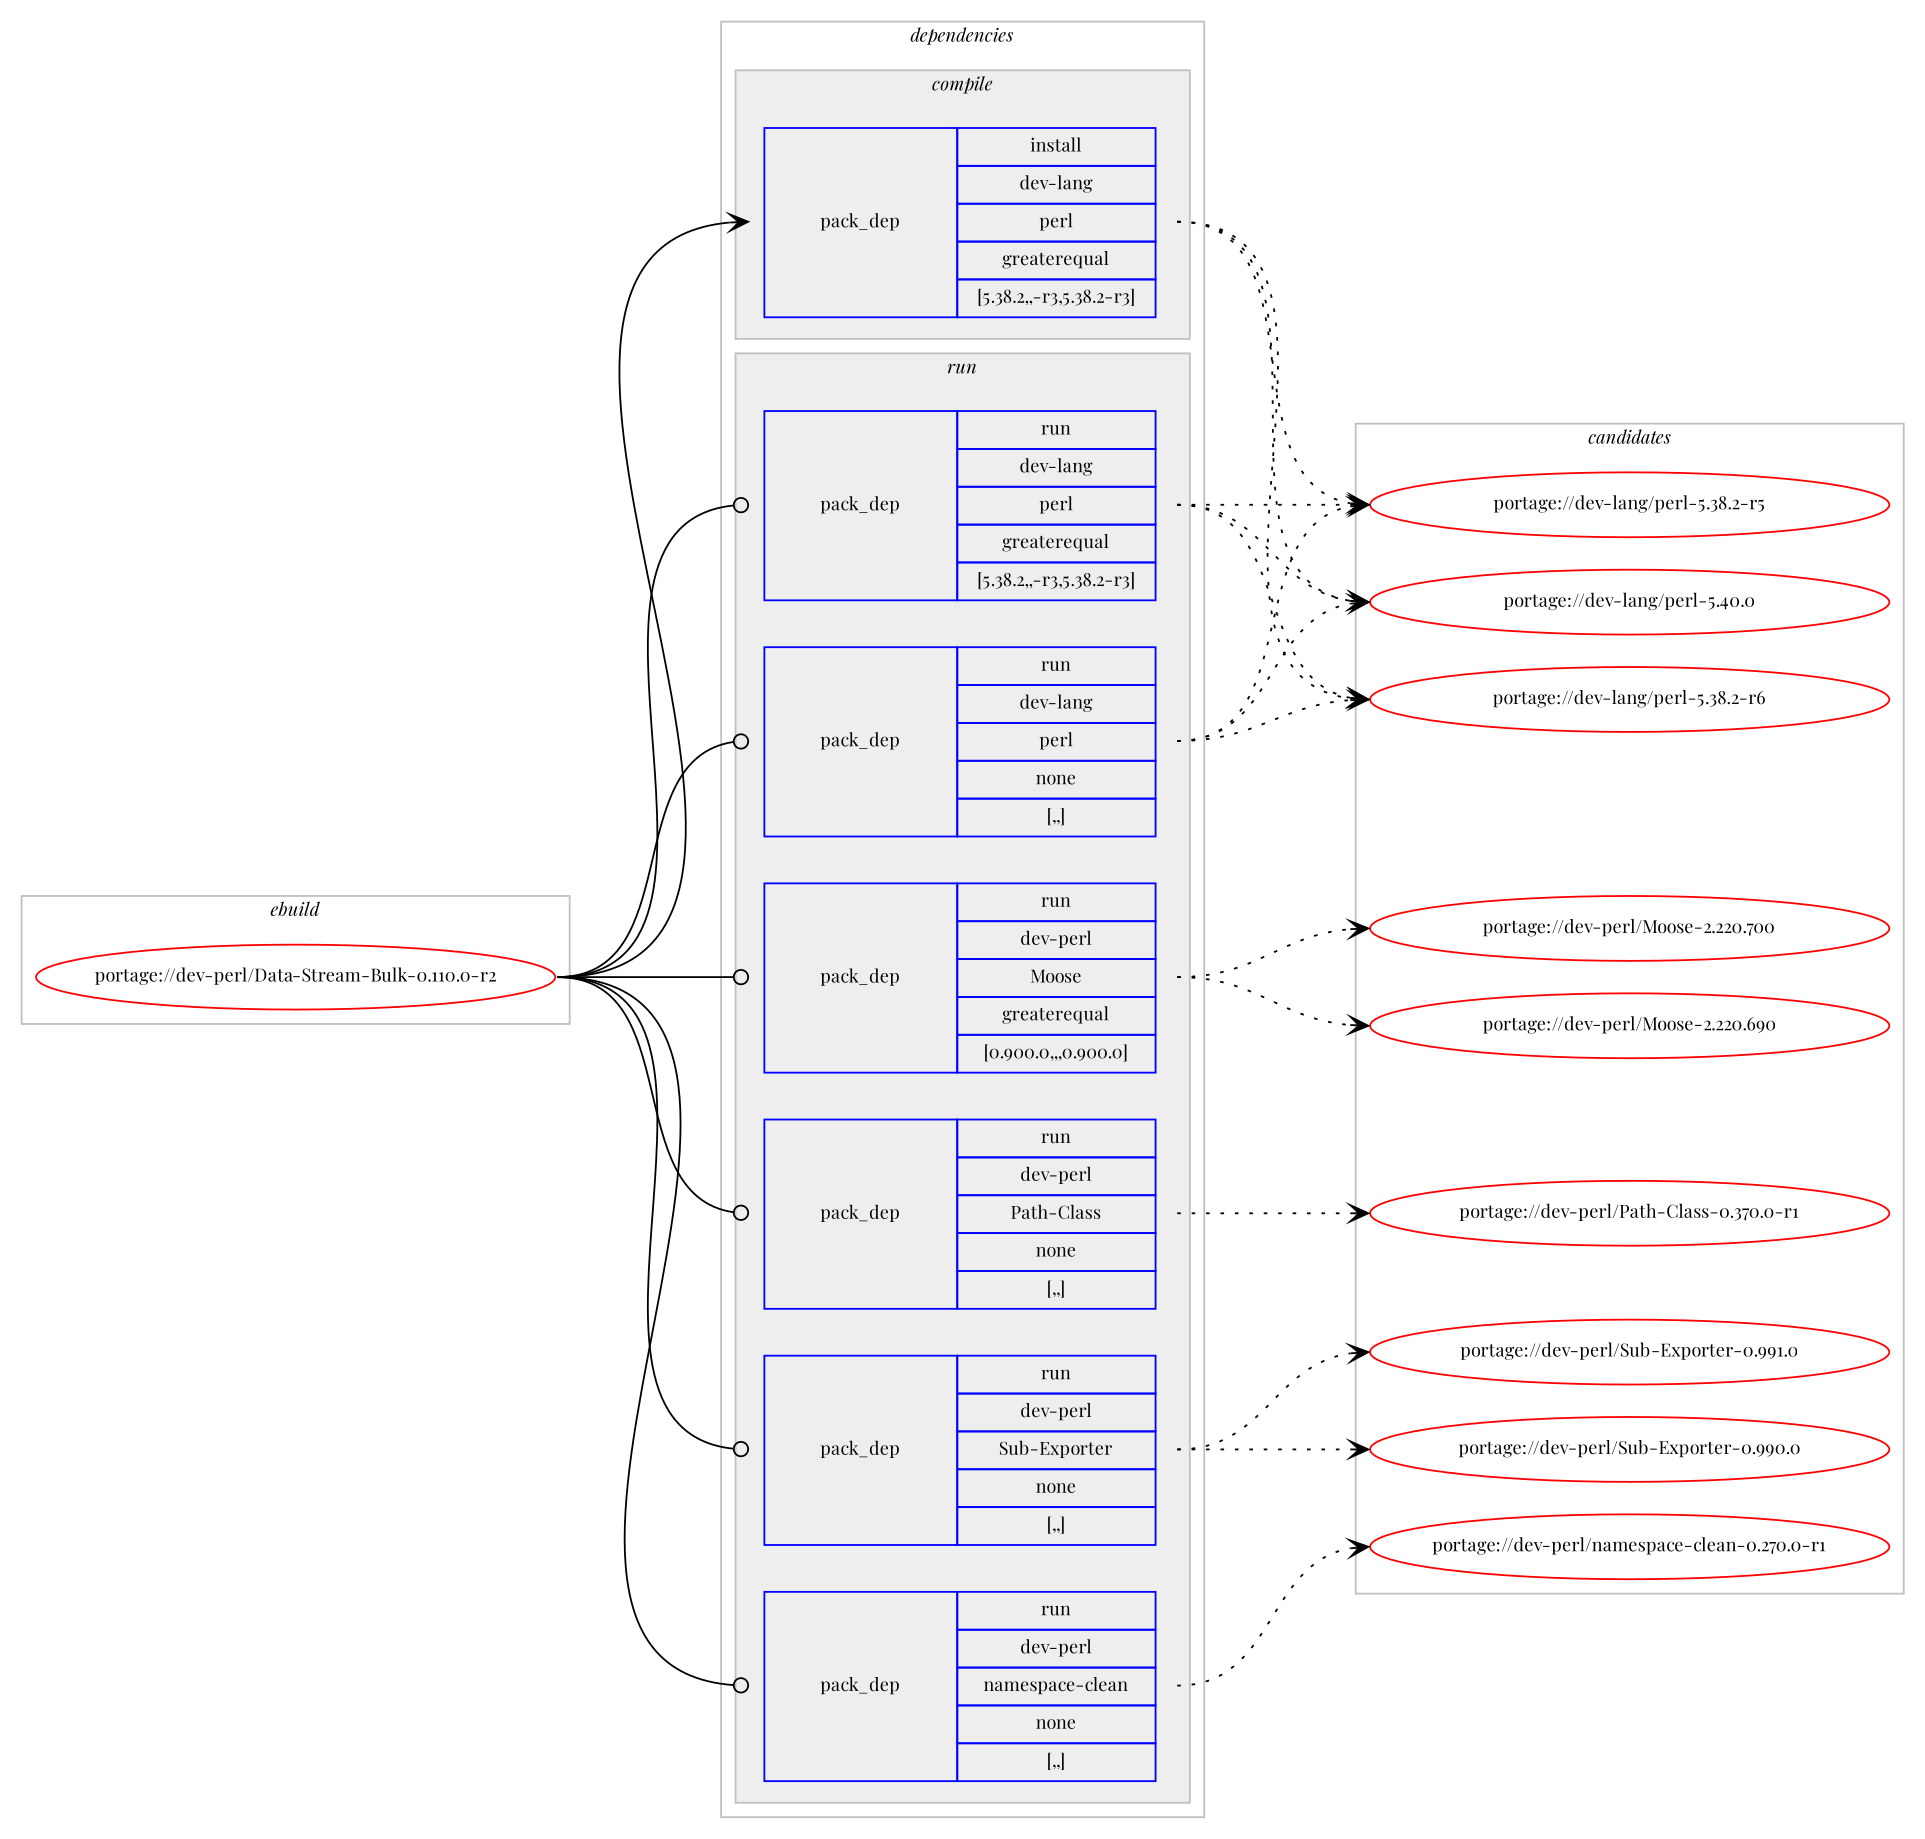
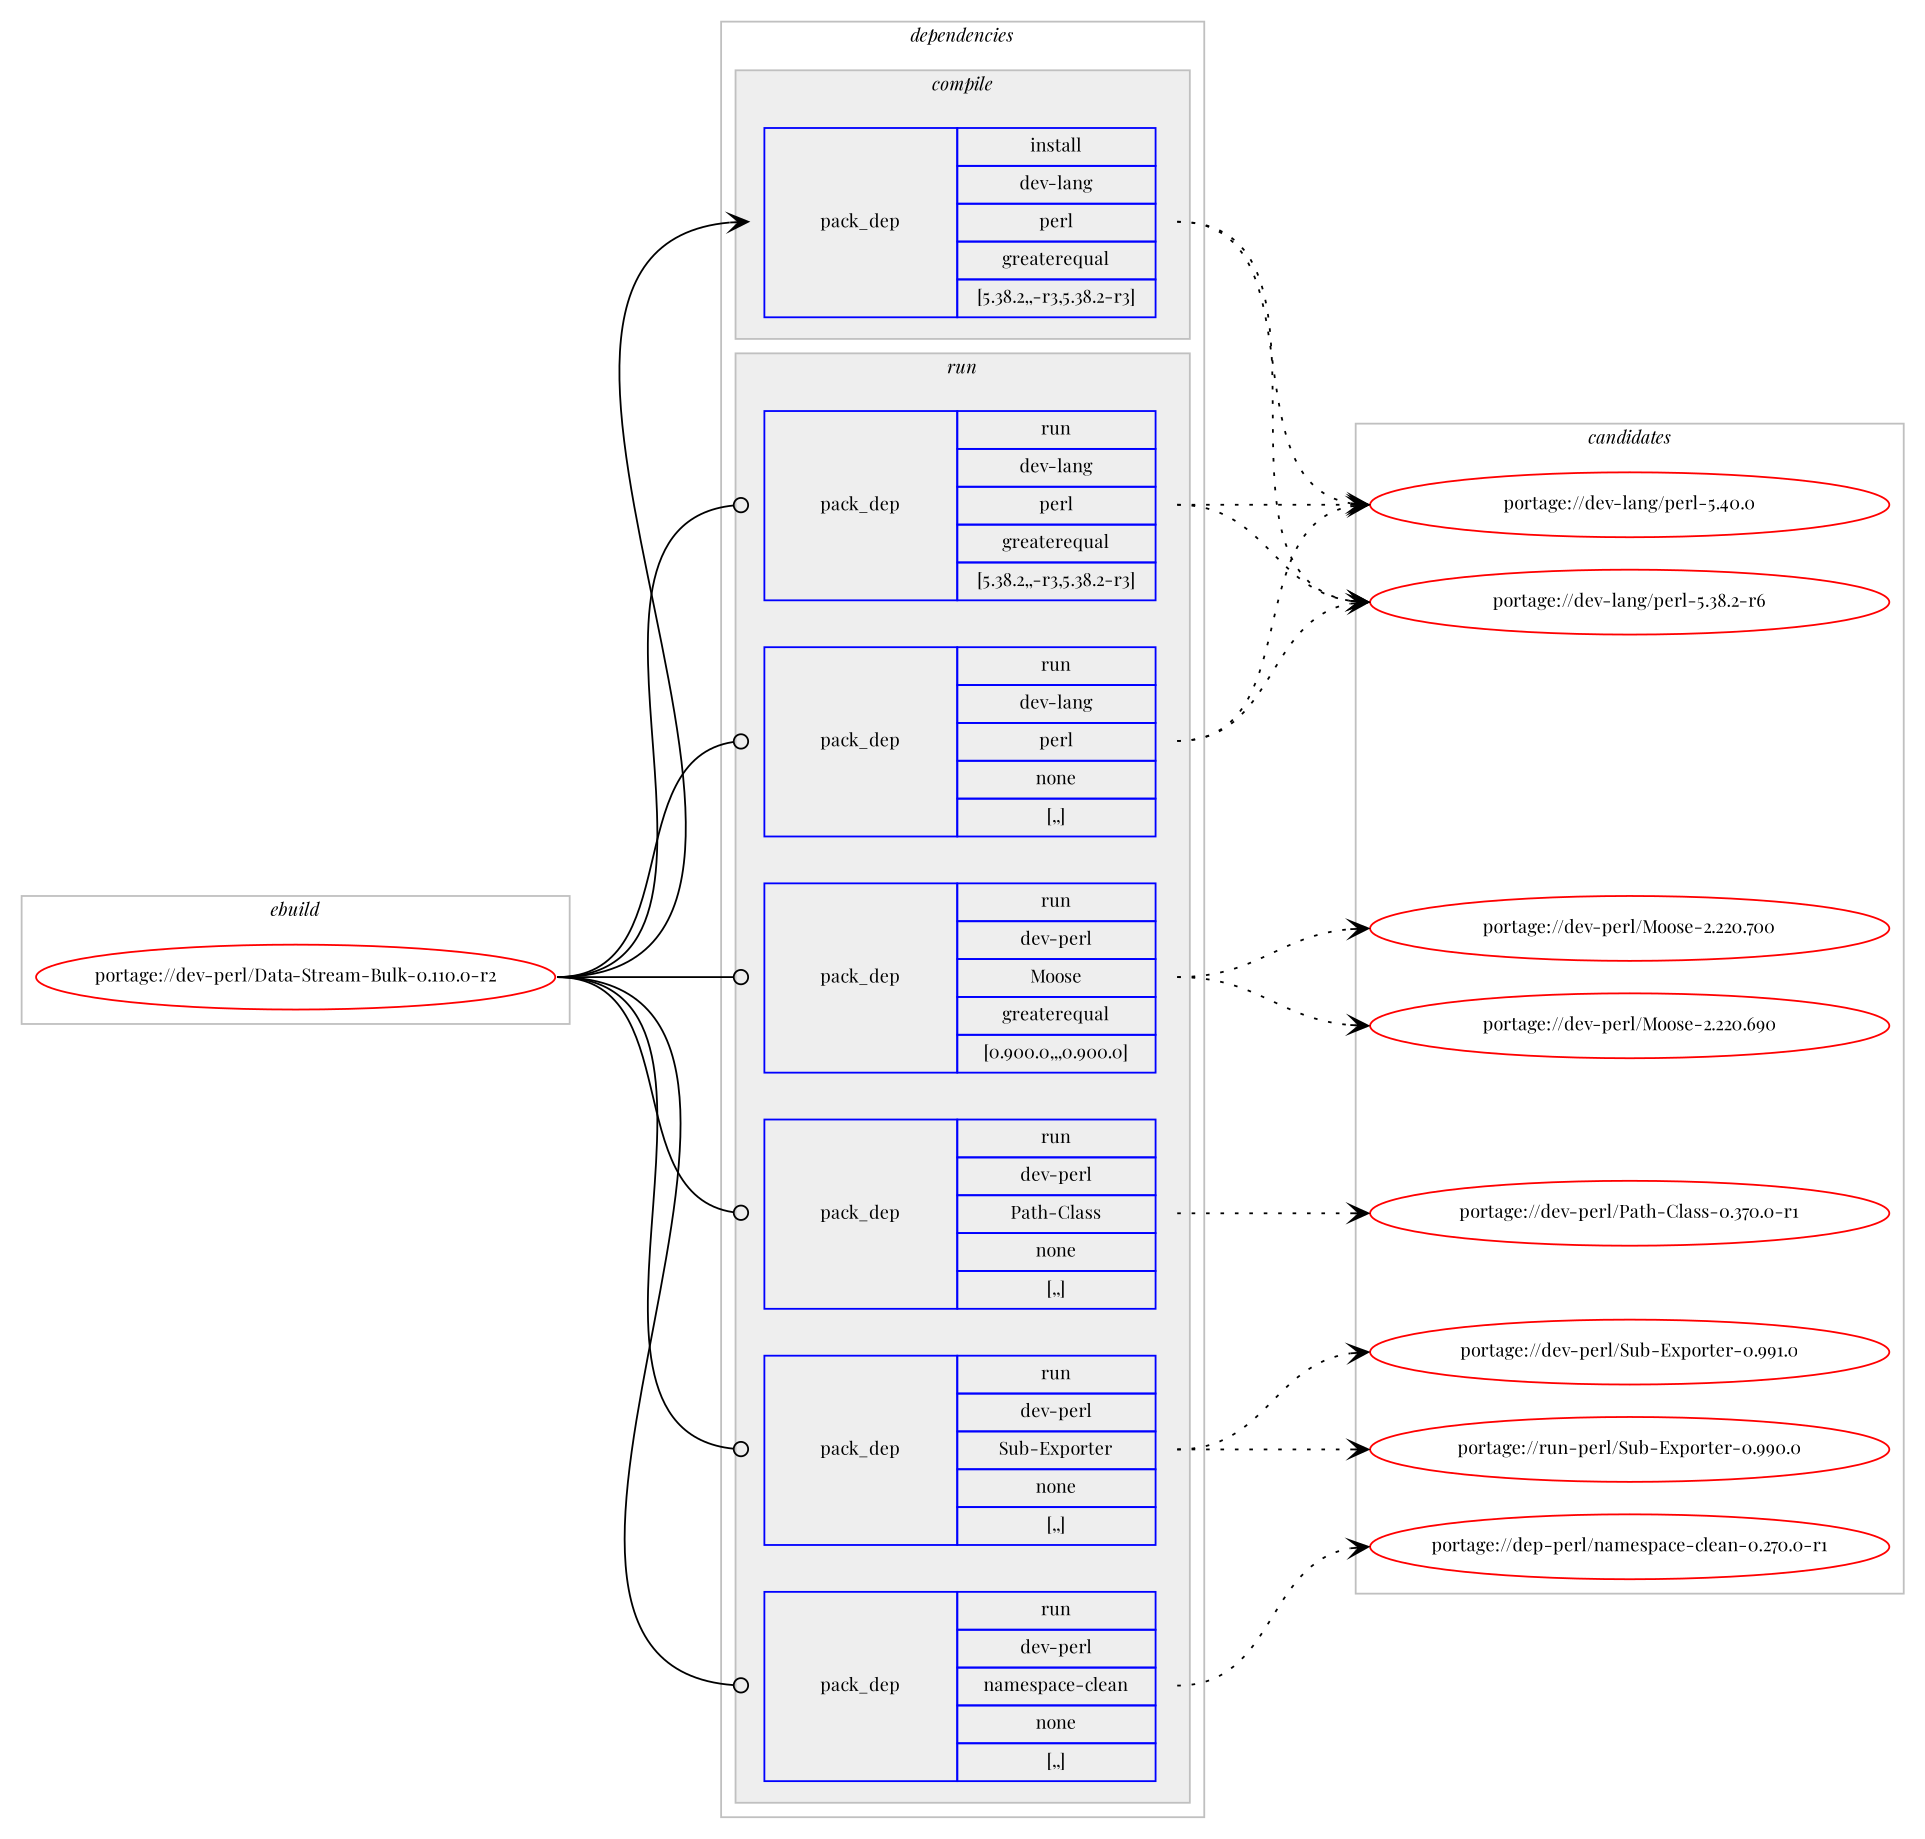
node "portage://dev-lang/perl-5.38.2-r5": removed
node "portage://dev-perl/Sub-Exporter-0.990.0": label "portage://dev-perl/Sub-Exporter-0.990.0" -> "portage://run-perl/Sub-Exporter-0.990.0"
node "portage://dev-perl/namespace-clean-0.270.0-r1": label "portage://dev-perl/namespace-clean-0.270.0-r1" -> "portage://dep-perl/namespace-clean-0.270.0-r1"
